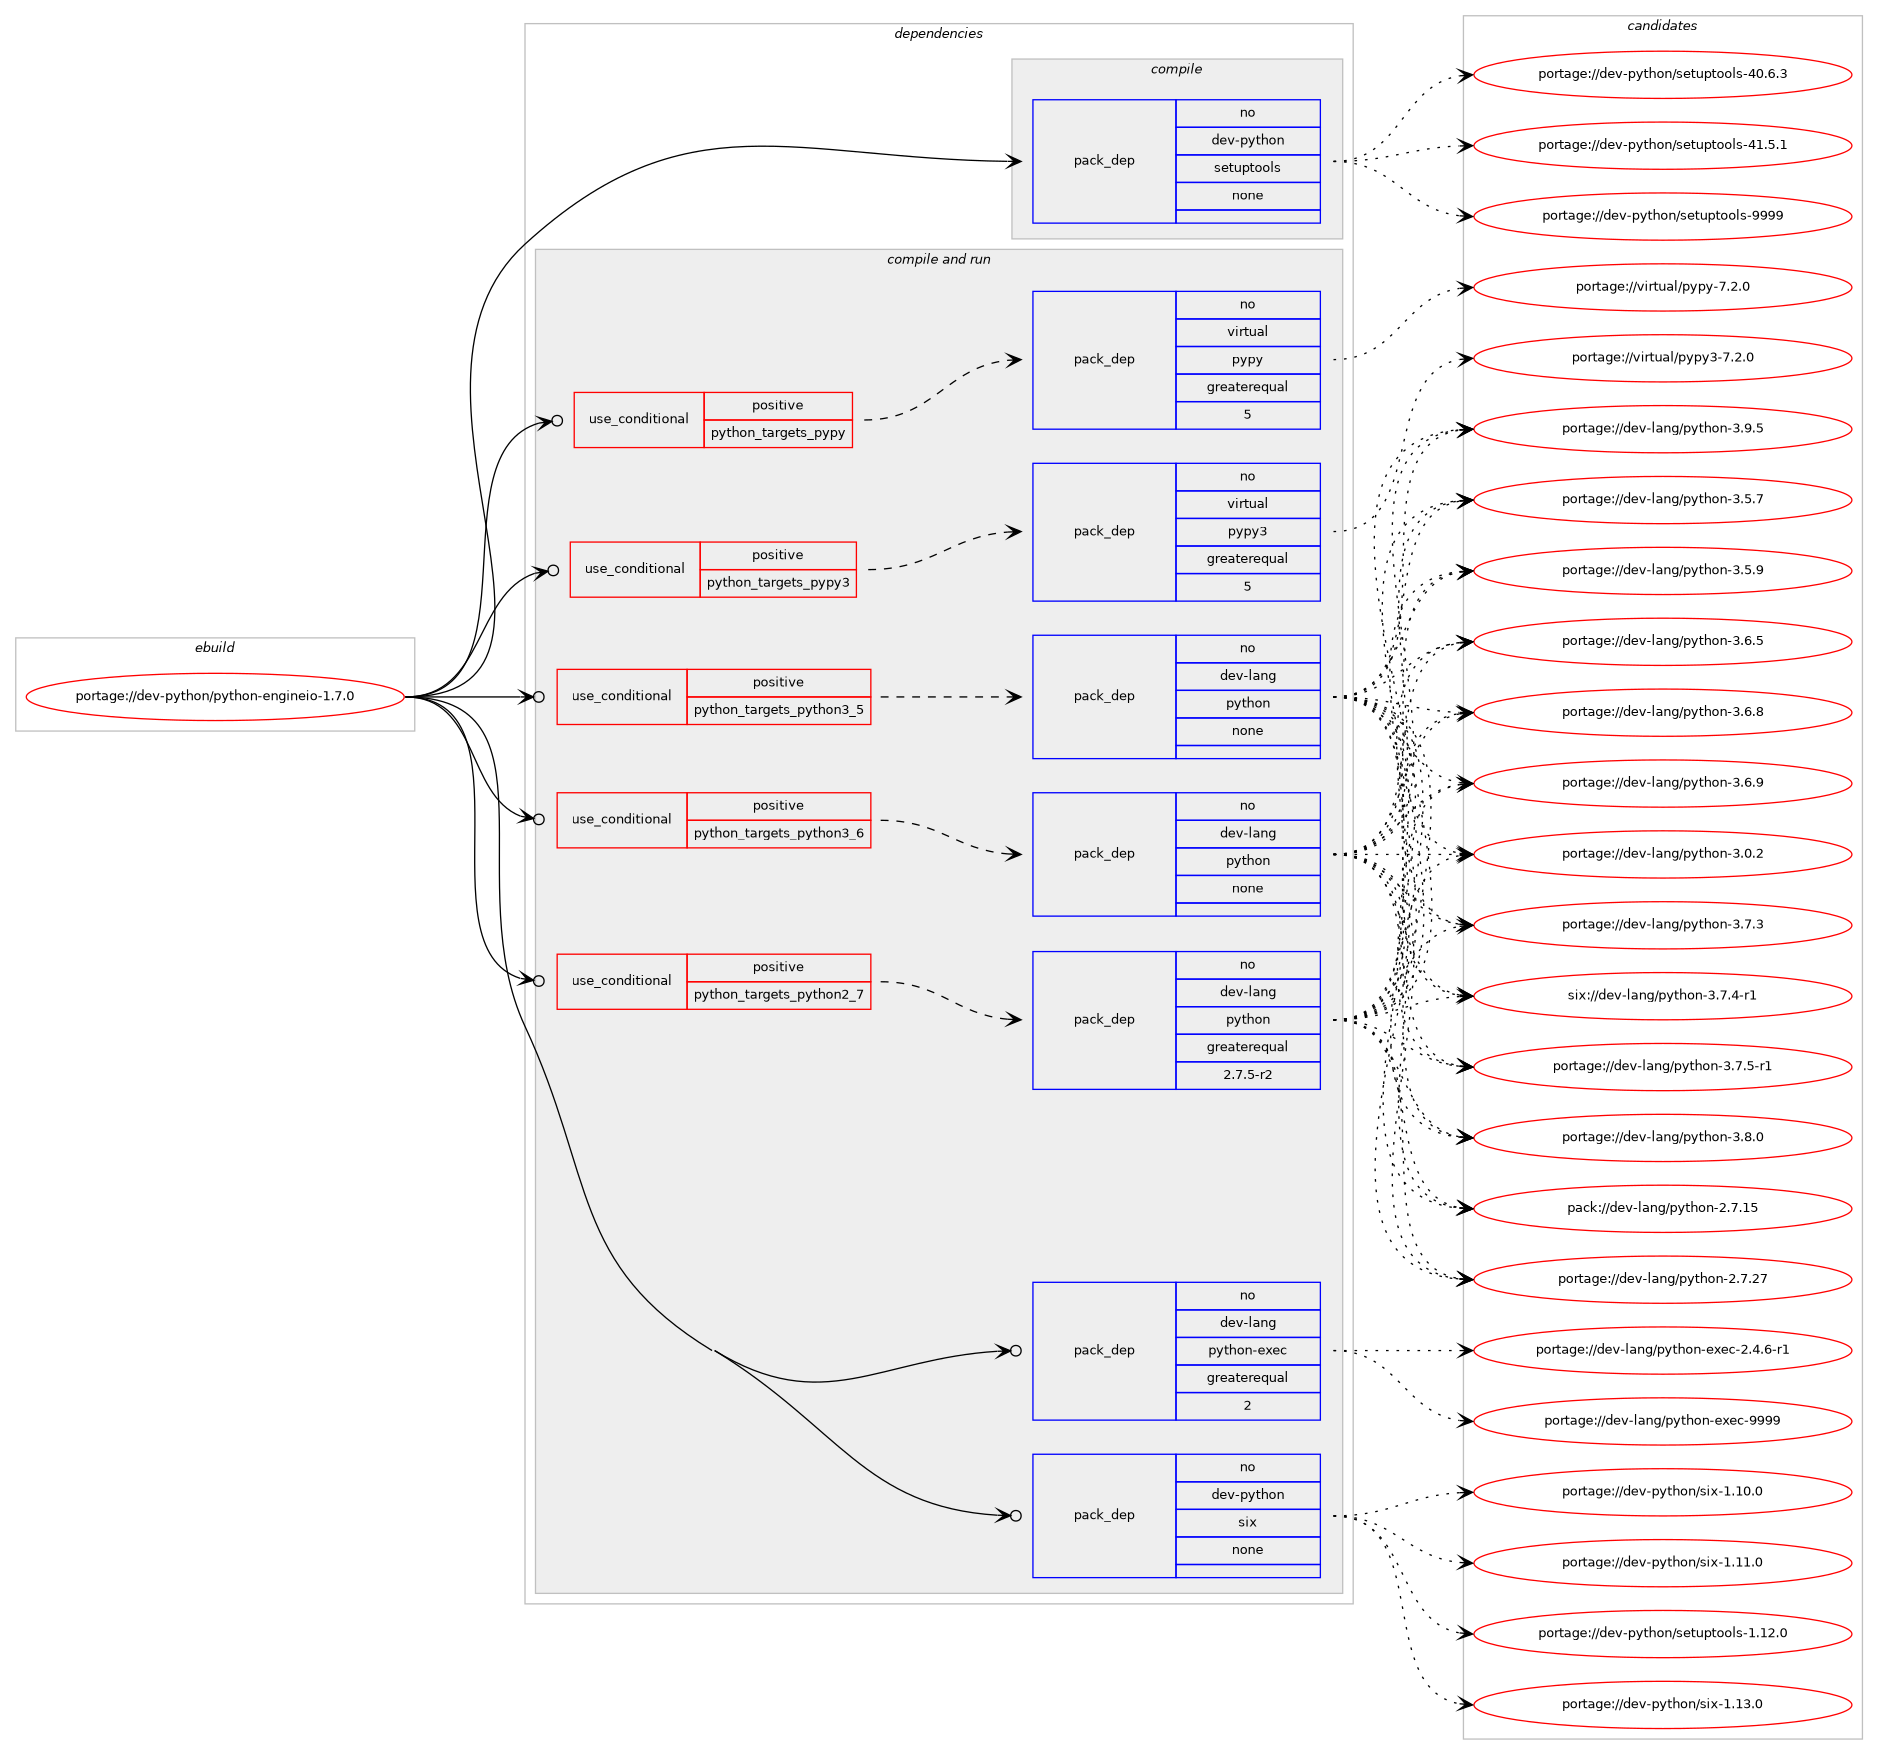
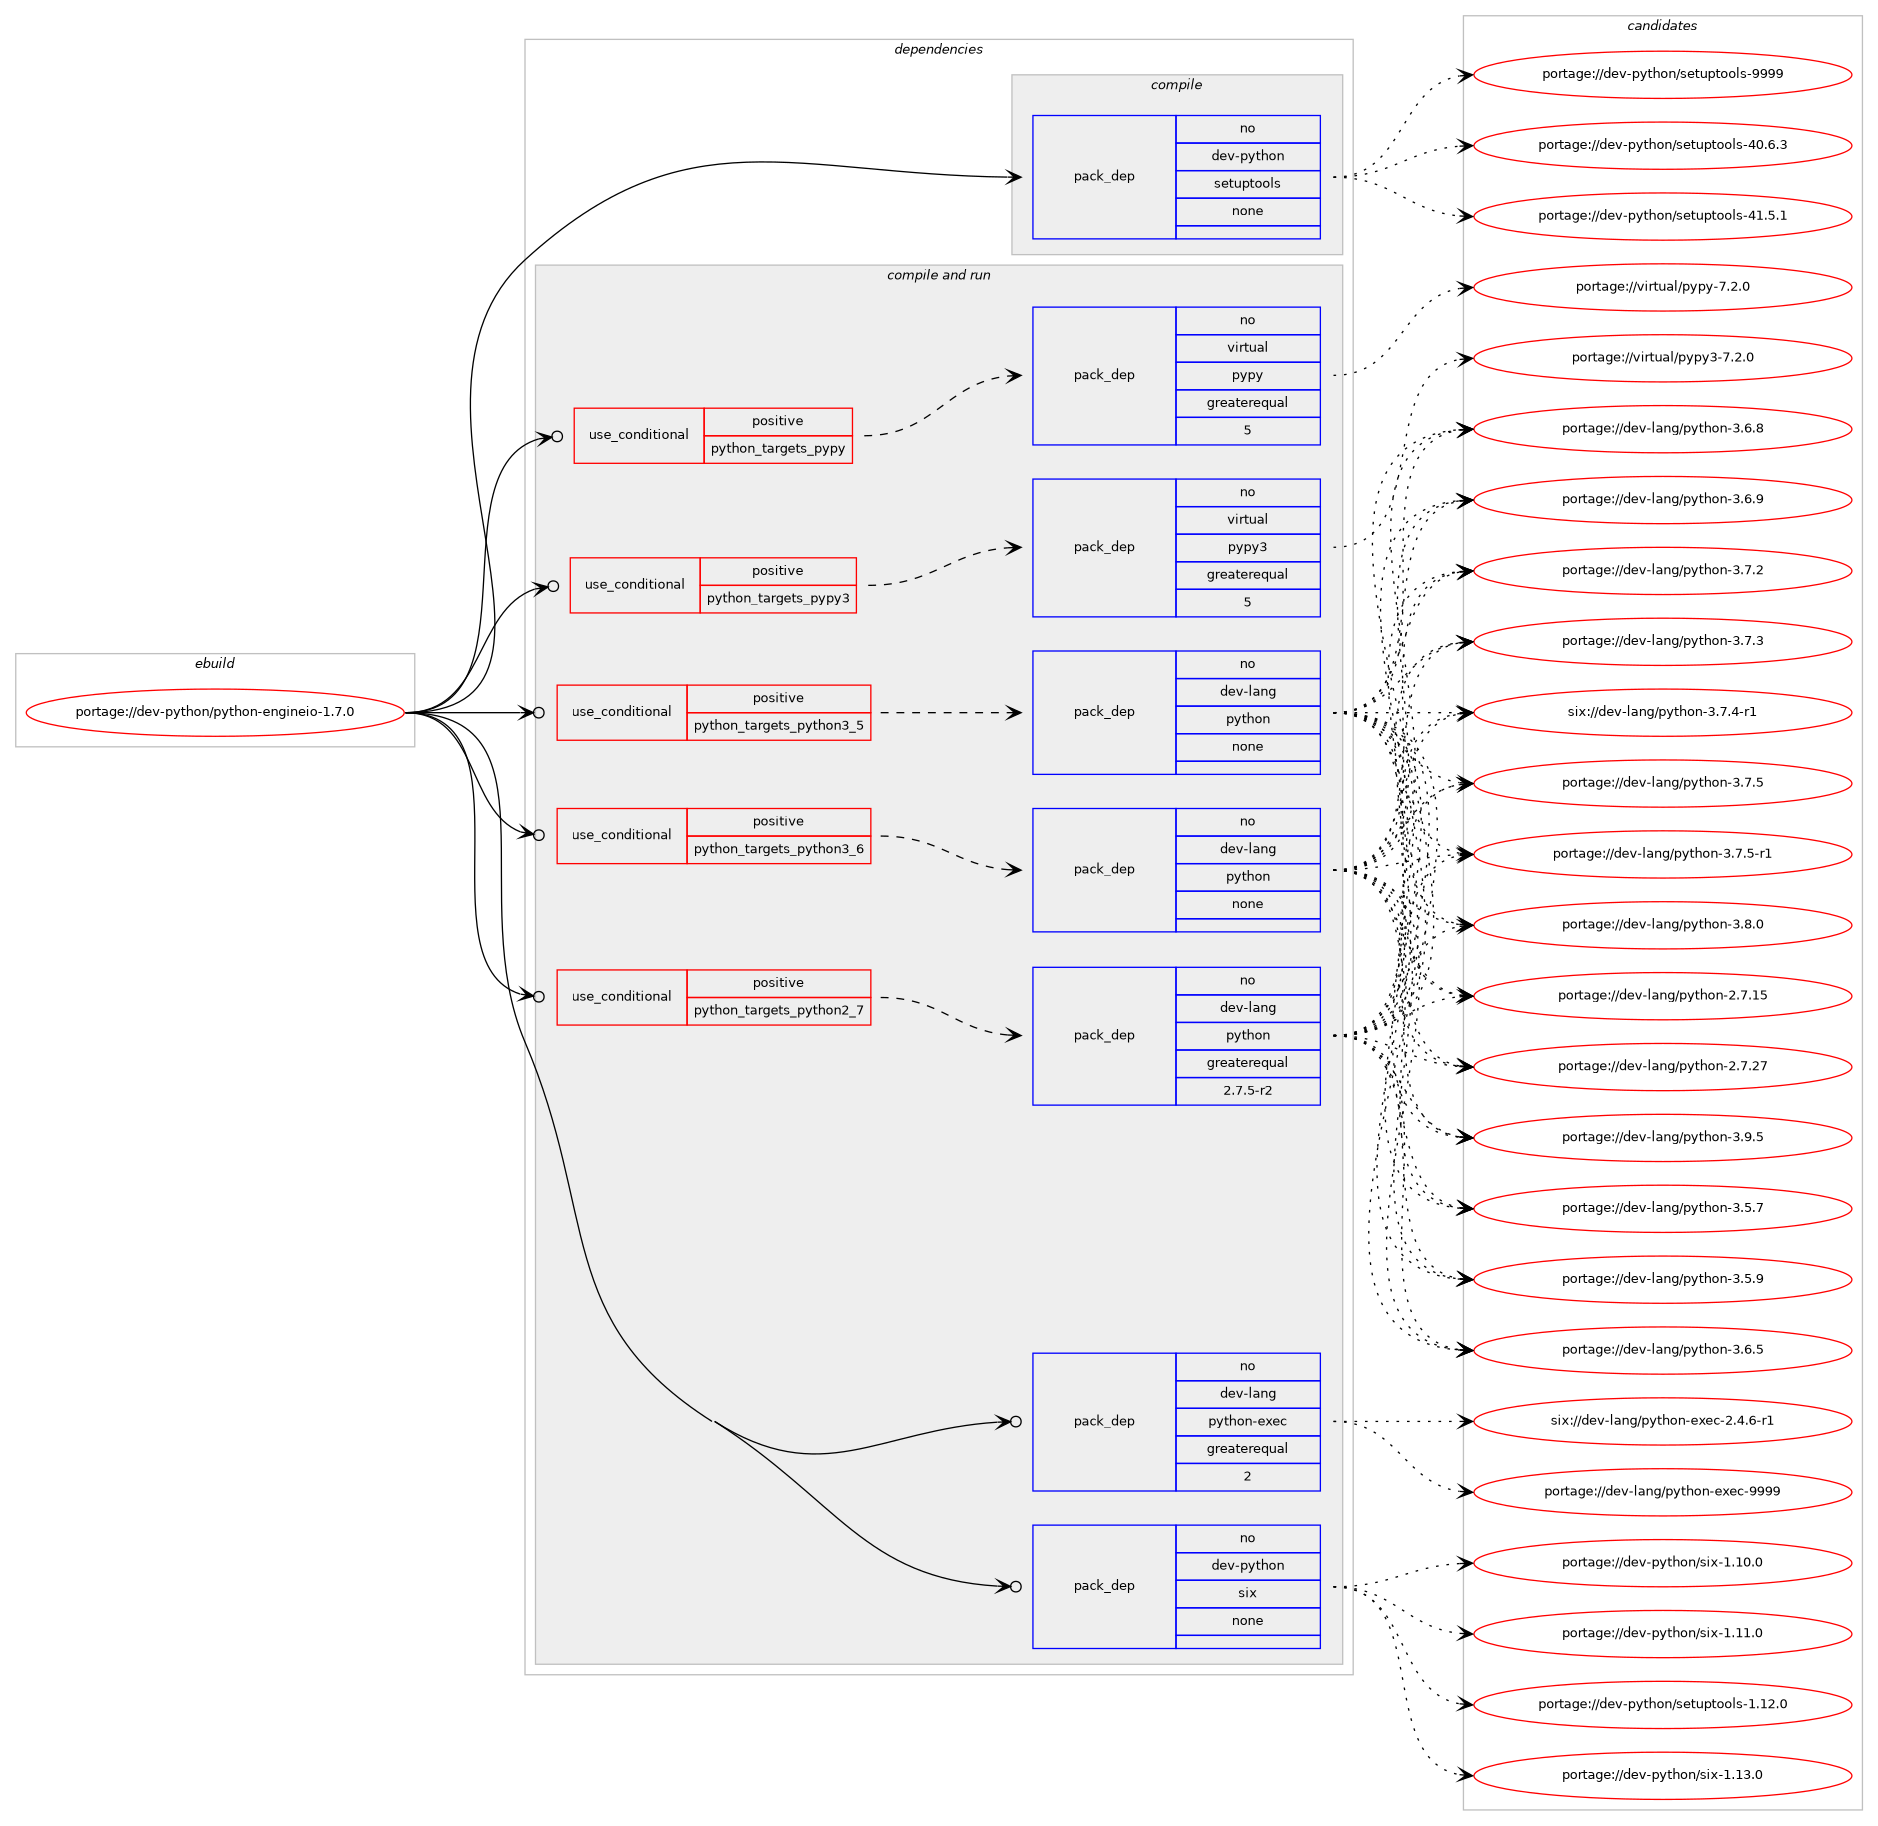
node "portage://dev-lang/python-3.7.5": added
node "portage://dev-lang/python-3.0.2": label "portage://dev-lang/python-3.0.2" -> "portage://dev-lang/python-3.7.2"
node "pack://dev-lang/python-2.7.15": label "pack://dev-lang/python-2.7.15" -> "portage://dev-lang/python-2.7.15"
node "portage://dev-lang/python-exec-2.4.6-r1": label "portage://dev-lang/python-exec-2.4.6-r1" -> "six://dev-lang/python-exec-2.4.6-r1"
